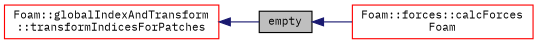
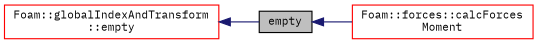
node "Foam::globalIndexAndTransform ::transformIndicesForPatches": label "Foam::globalIndexAndTransform ::transformIndicesForPatches" -> "Foam::globalIndexAndTransform ::empty"
node "Foam::forces::calcForces Foam": label "Foam::forces::calcForces Foam" -> "Foam::forces::calcForces Moment"
